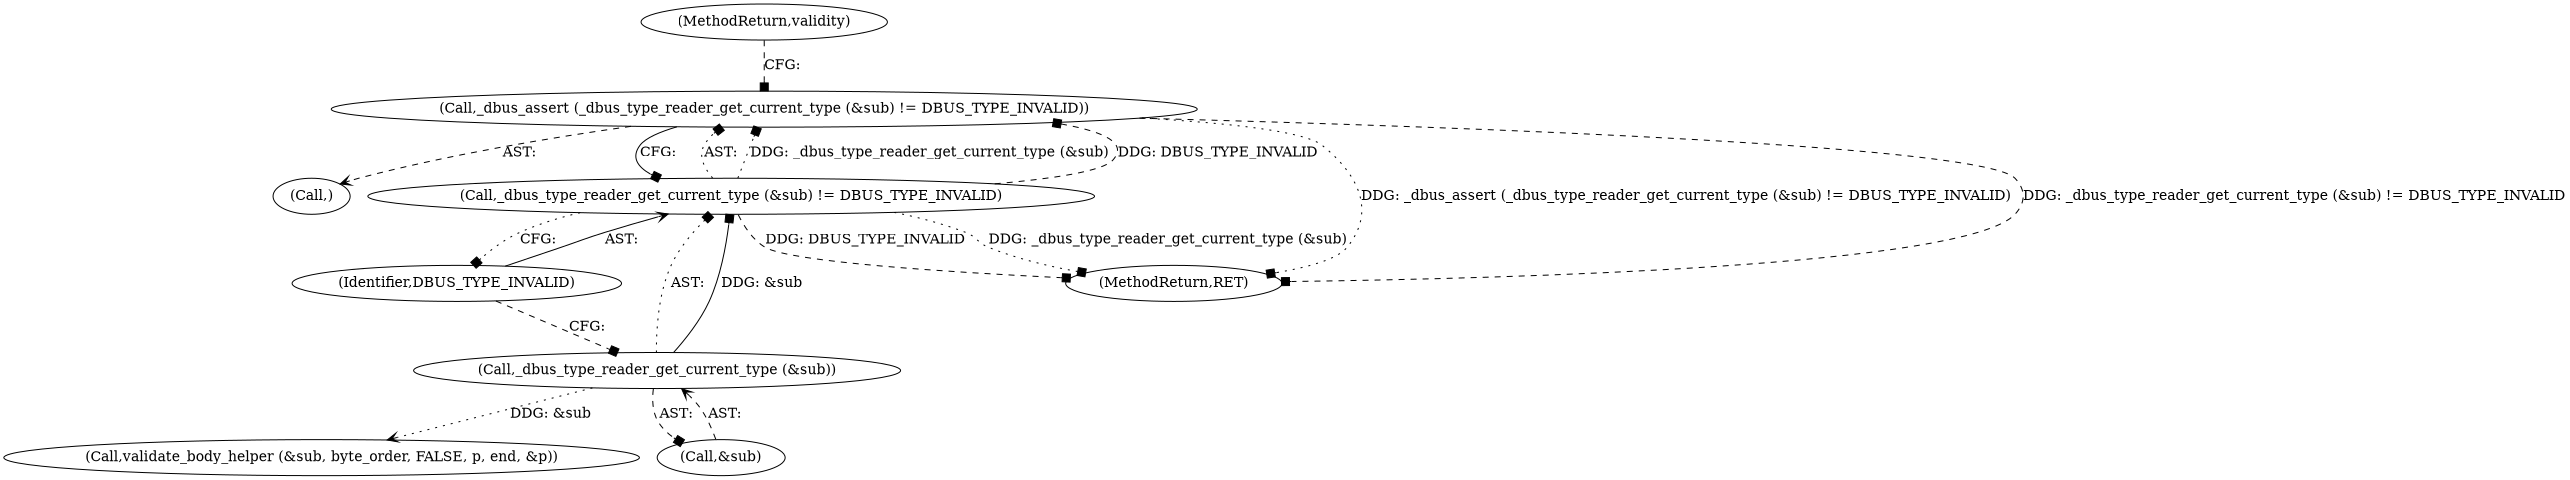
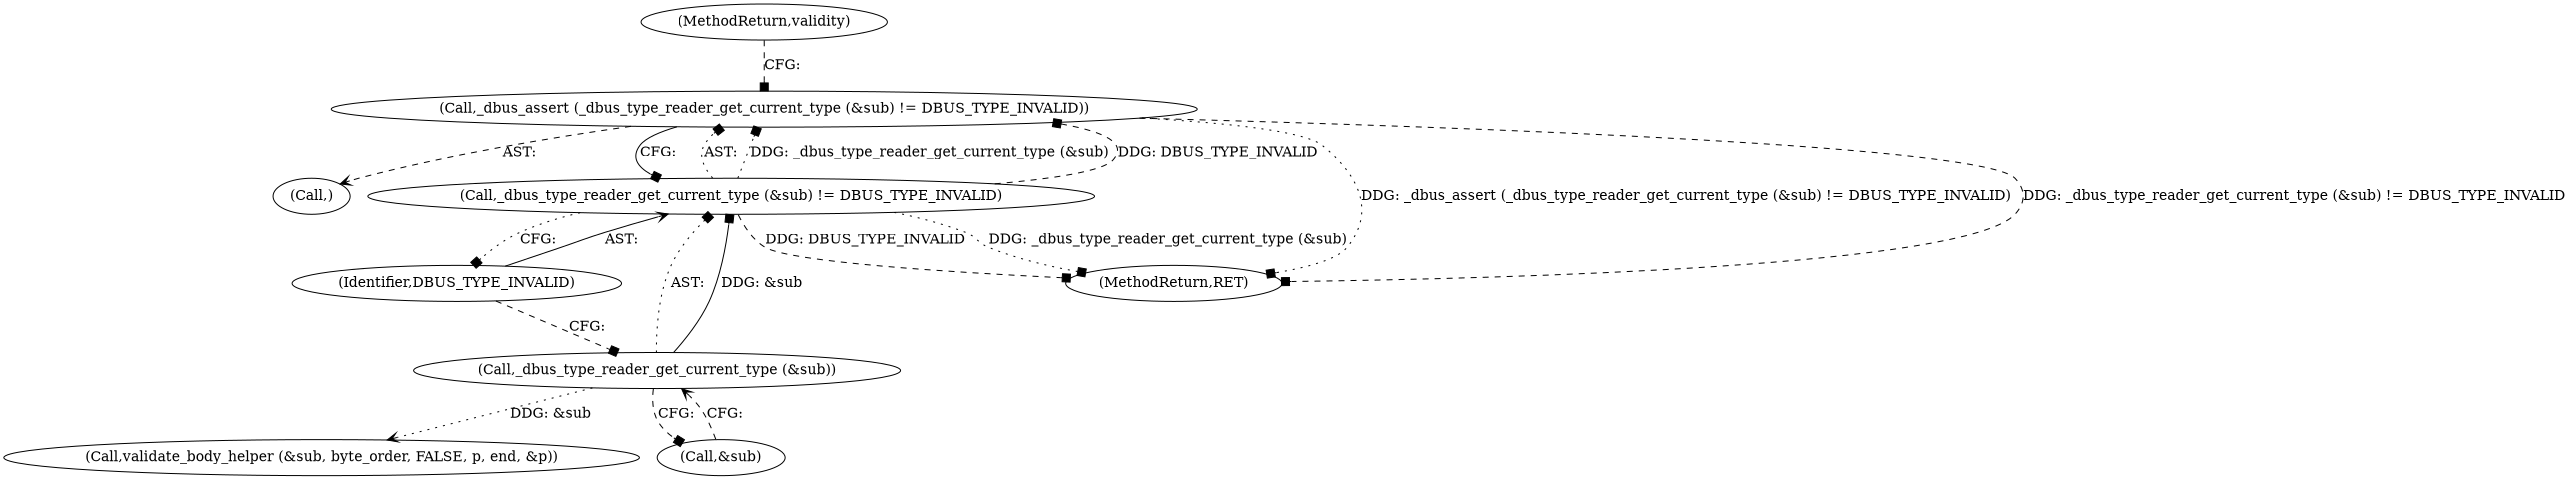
edge "(Call,_dbus_type_reader_get_current_type (&sub))" -> "(Call,&sub)": label "AST: " -> "CFG: "
edge "(Call,&sub)" -> "(Call,_dbus_type_reader_get_current_type (&sub))": label "AST: " -> "CFG: "
